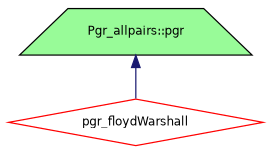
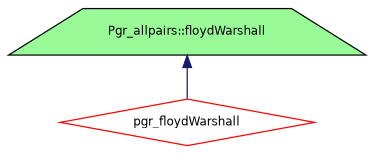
node "Pgr_allpairs::pgr": label "Pgr_allpairs::pgr" -> "Pgr_allpairs::floydWarshall"
